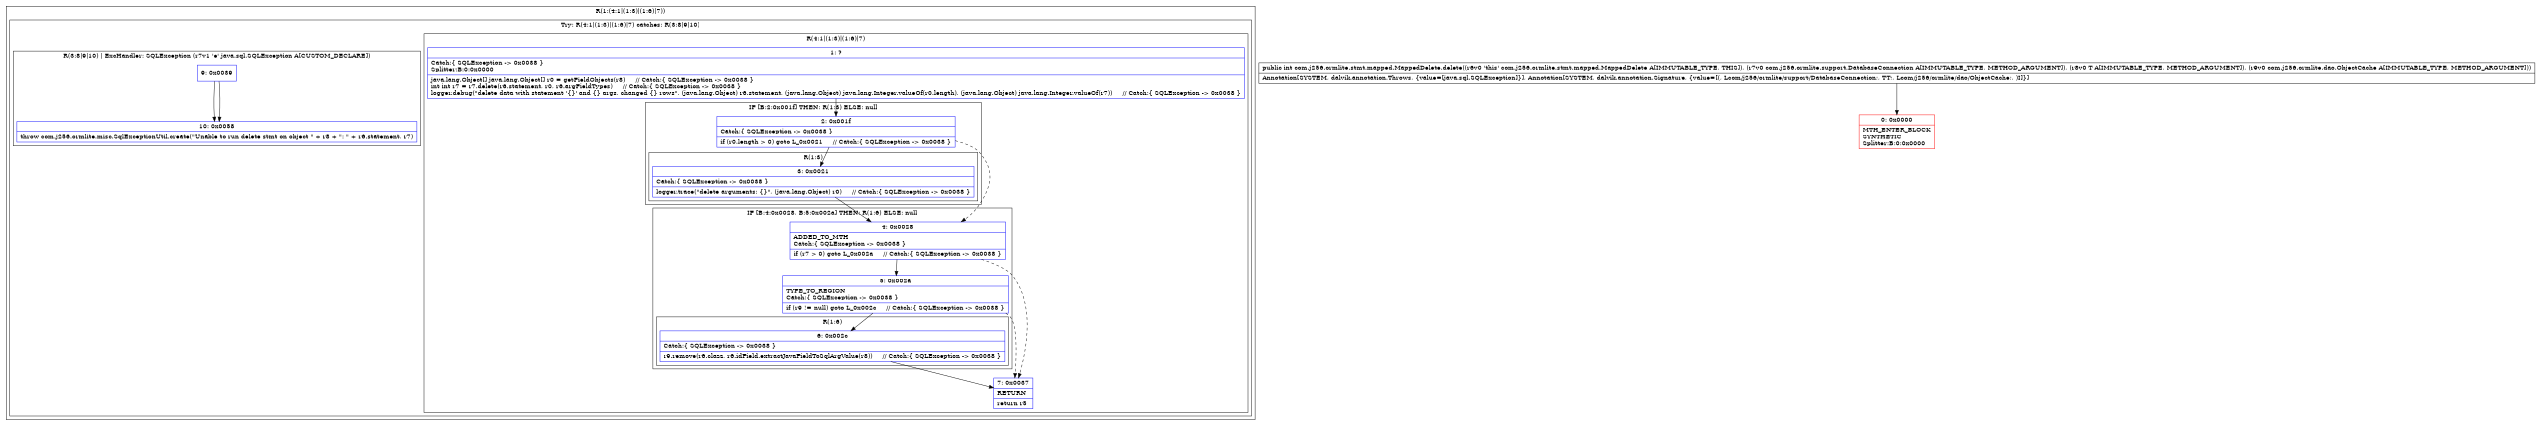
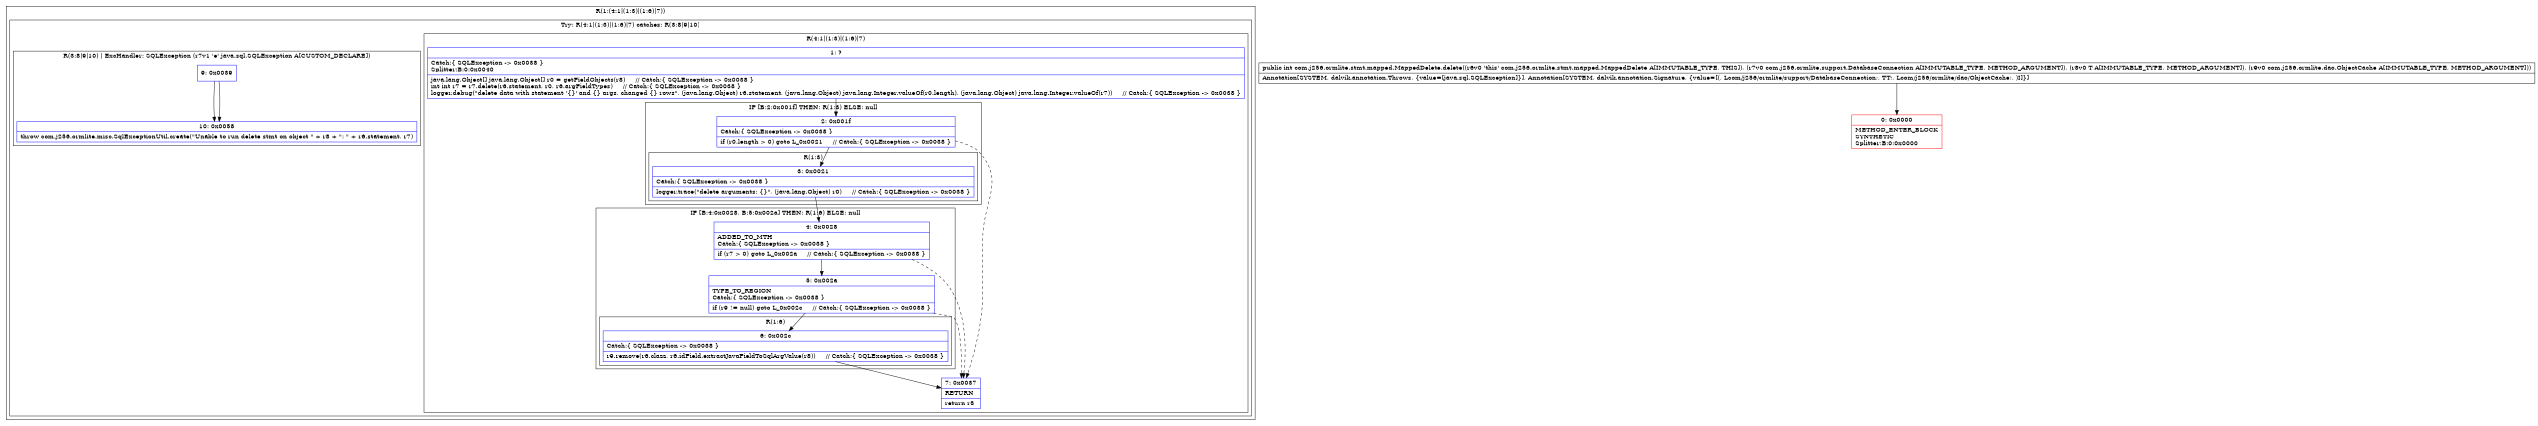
node "1: ?": text "Splitter:B:0:0x0000" -> "Splitter:B:0:0x0040"
node "0: 0x0000": text "MTH_ENTER_BLOCK" -> "METHOD_ENTER_BLOCK"
edge "2: 0x001f" -> "4: 0x0028": now "2: 0x001f" -> "7: 0x0037"
